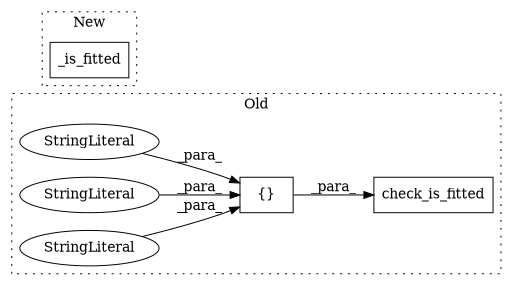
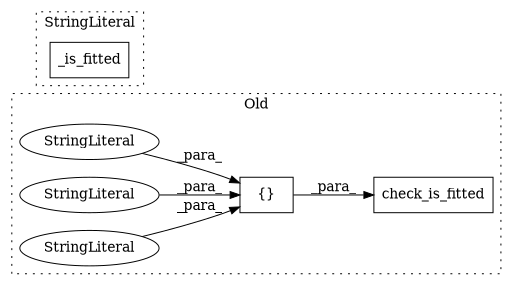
cluster "New": label "New" -> "StringLiteral"
